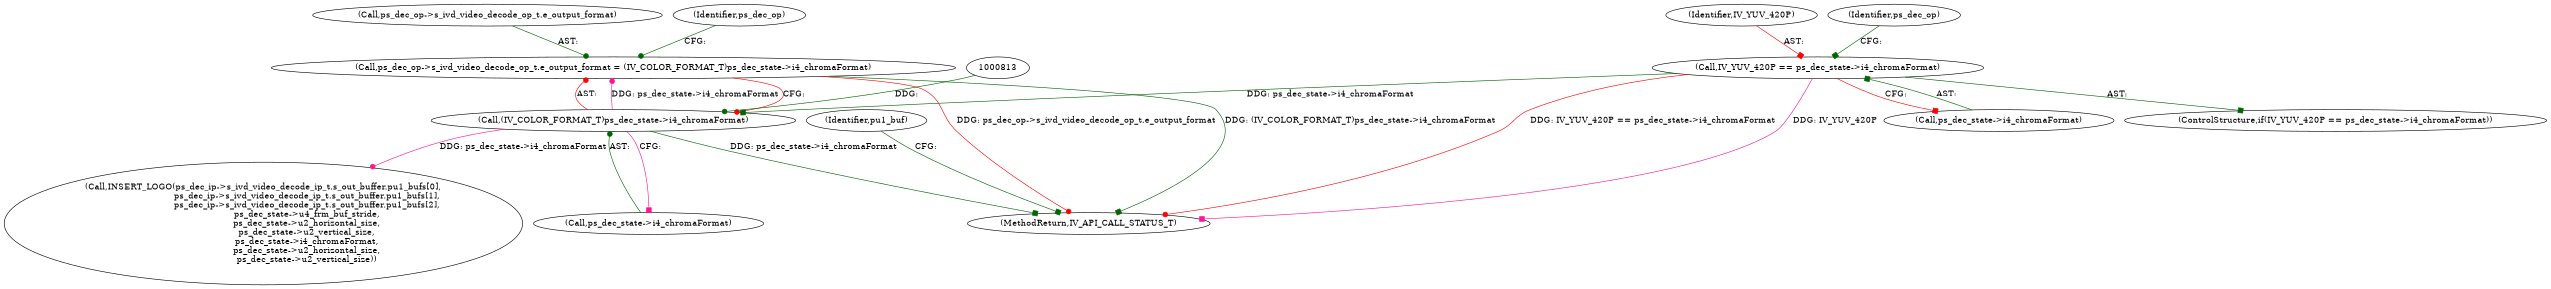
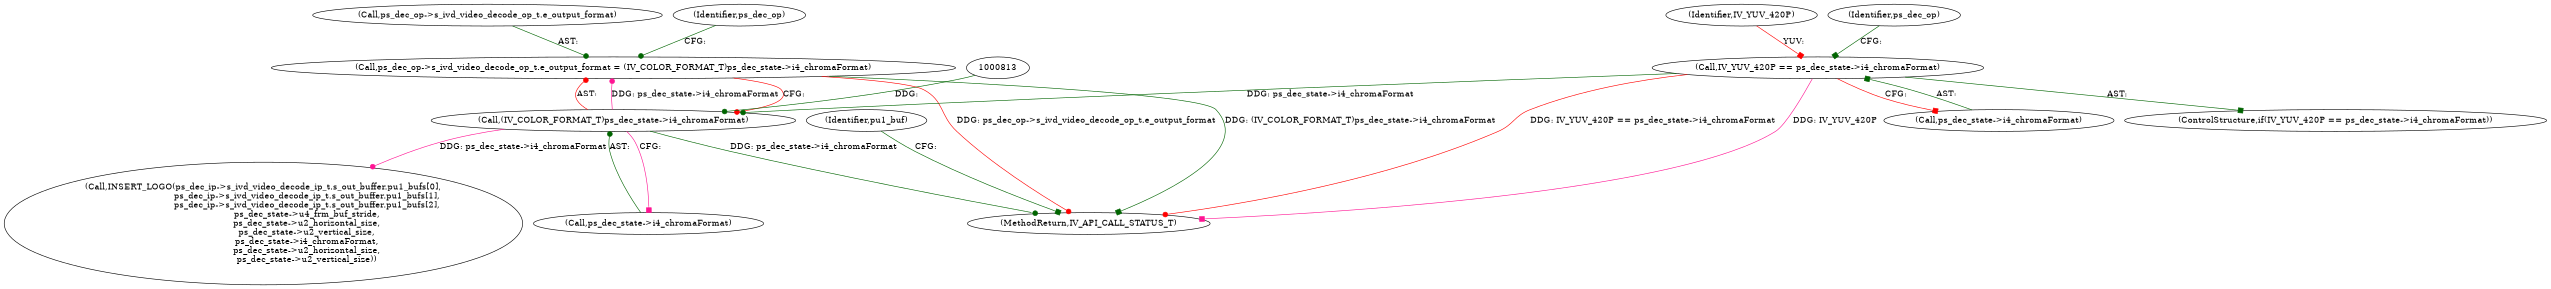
edge "(Identifier,IV_YUV_420P)" -> "(Call,IV_YUV_420P == ps_dec_state->i4_chromaFormat)": label "AST: " -> "YUV: "
edge "(Call,IV_YUV_420P == ps_dec_state->i4_chromaFormat)" -> "(Call,(IV_COLOR_FORMAT_T)ps_dec_state->i4_chromaFormat)": arrowhead box -> dot
edge "(Call,(IV_COLOR_FORMAT_T)ps_dec_state->i4_chromaFormat)" -> "(MethodReturn,IV_API_CALL_STATUS_T)": arrowhead box -> dot
